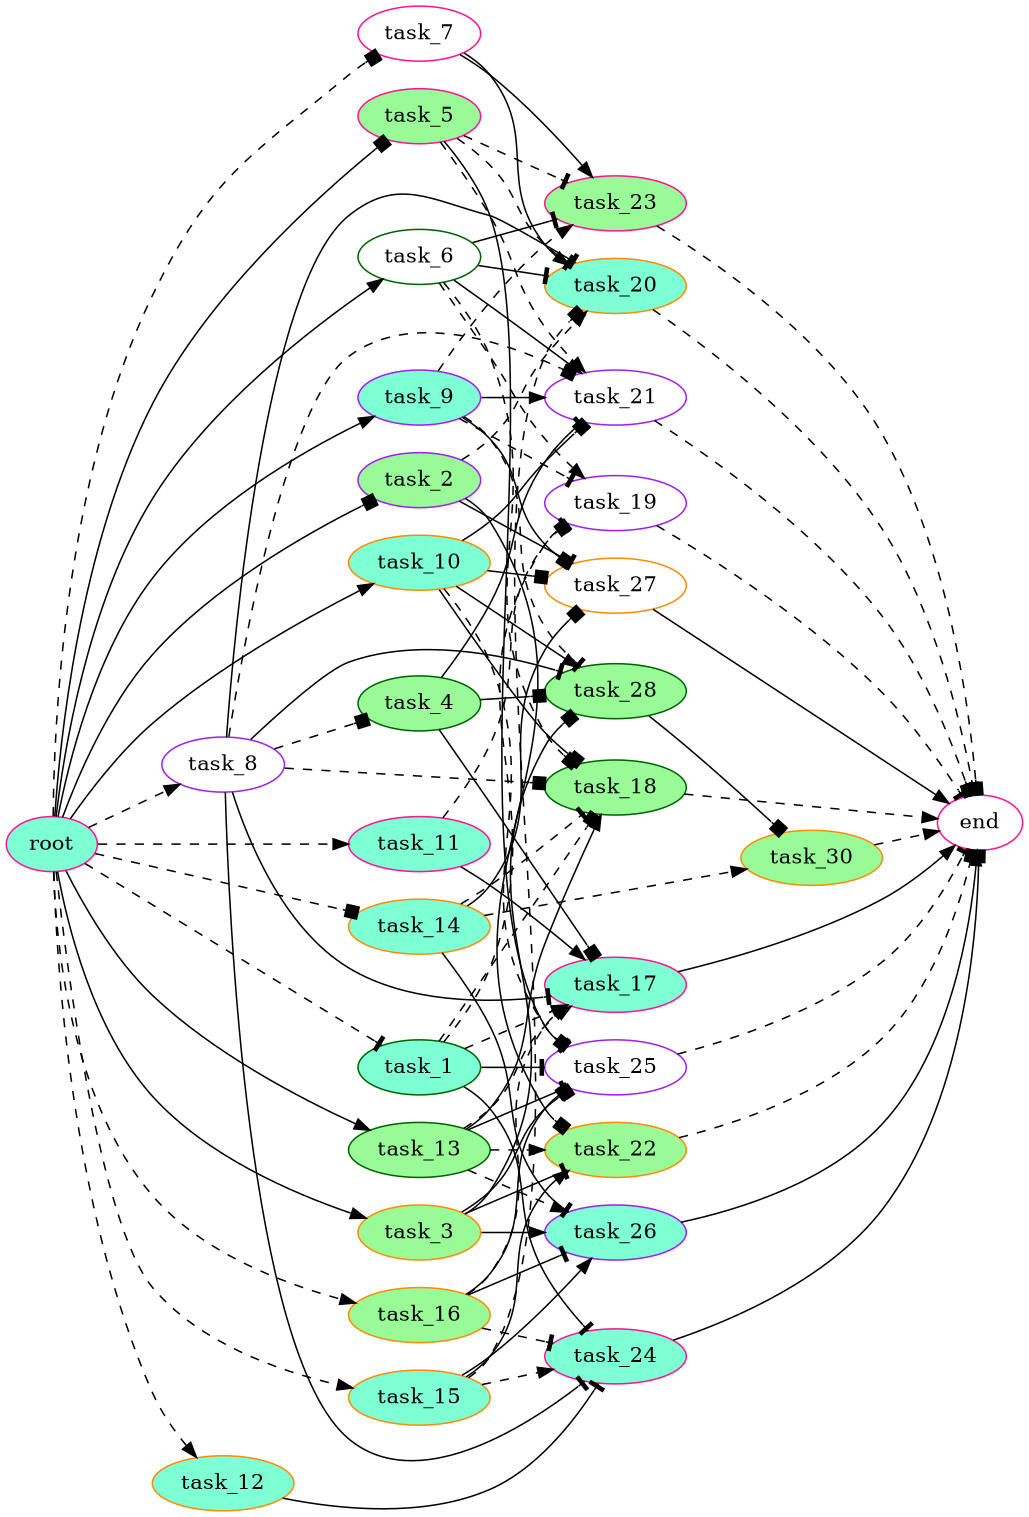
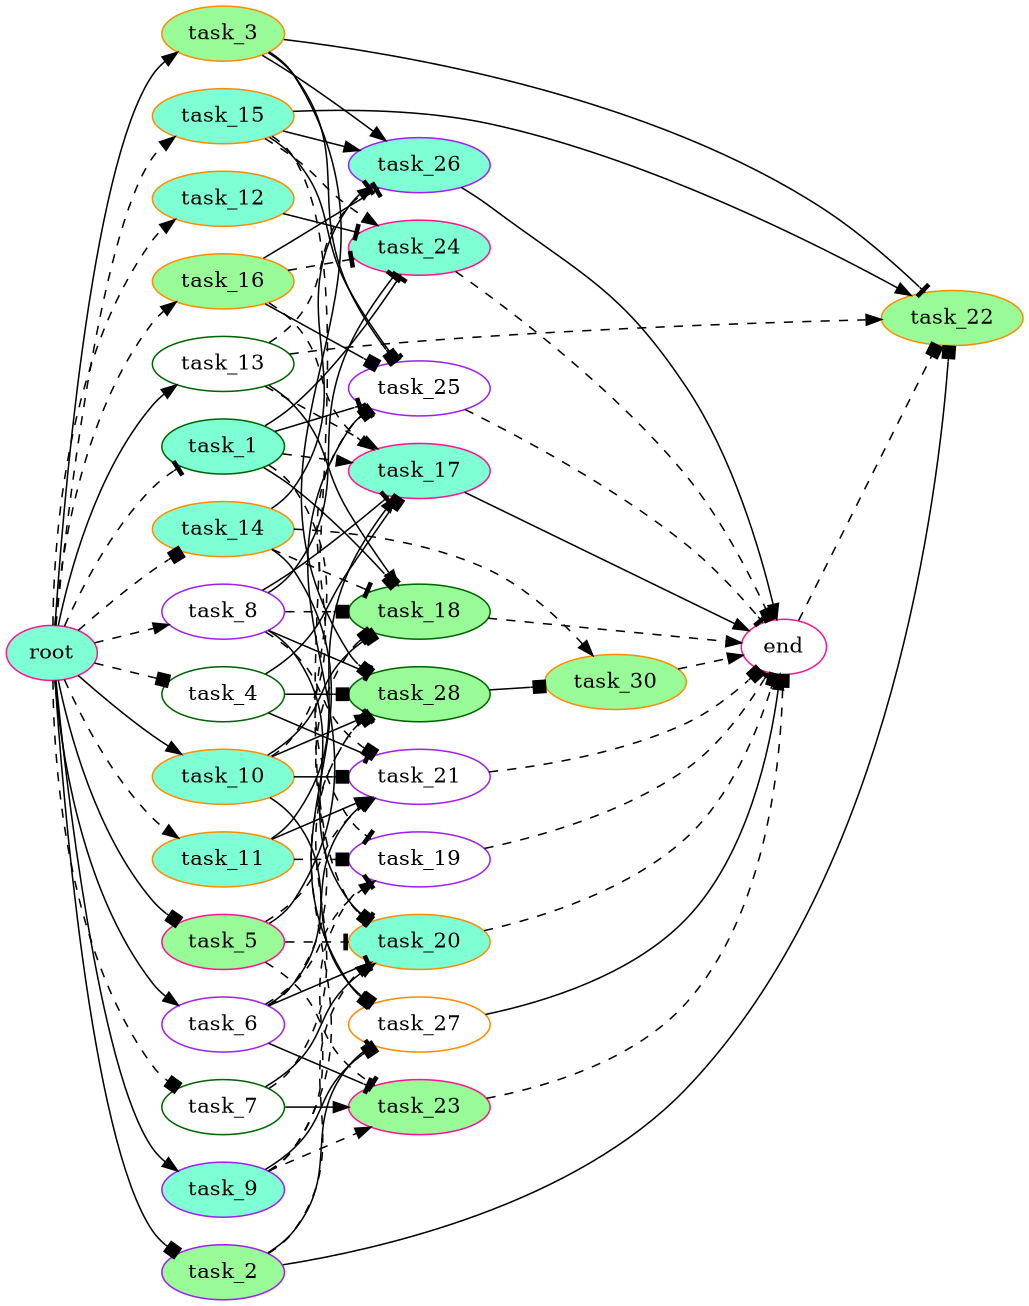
node "task_7": color deeppink -> darkgreen
node "task_6": color darkgreen -> purple
edge "task_9" -> "task_21": now "task_11" -> "task_21"
node "task_4": fillcolor palegreen -> white
edge "task_8" -> "task_4": now "root" -> "task_4"
node "task_11": color deeppink -> darkorange
edge "task_7" -> "task_28": added
edge "task_1" -> "task_18": style dashed -> solid
edge "task_22" -> "end": reversed
edge "task_13" -> "task_25": now "task_15" -> "task_25"
node "task_13": fillcolor palegreen -> white
edge "task_24" -> "end": style solid -> dashed
